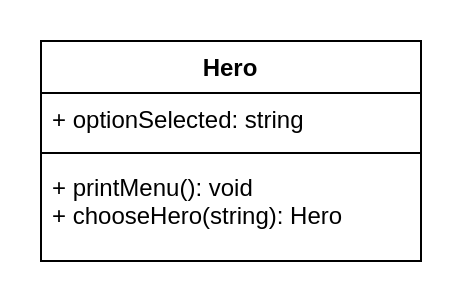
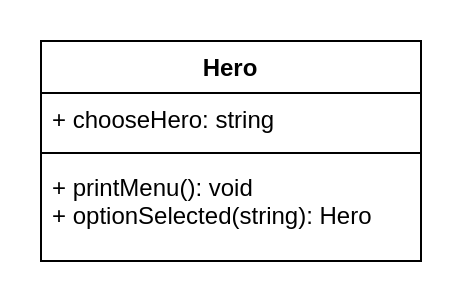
node "+ optionSelected: string": label "+ optionSelected: string" -> "+ chooseHero: string"
node "+ printMenu(): void + chooseHero(string): Hero": label "+ printMenu(): void + chooseHero(string): Hero" -> "+ printMenu(): void + optionSelected(string): Hero"
